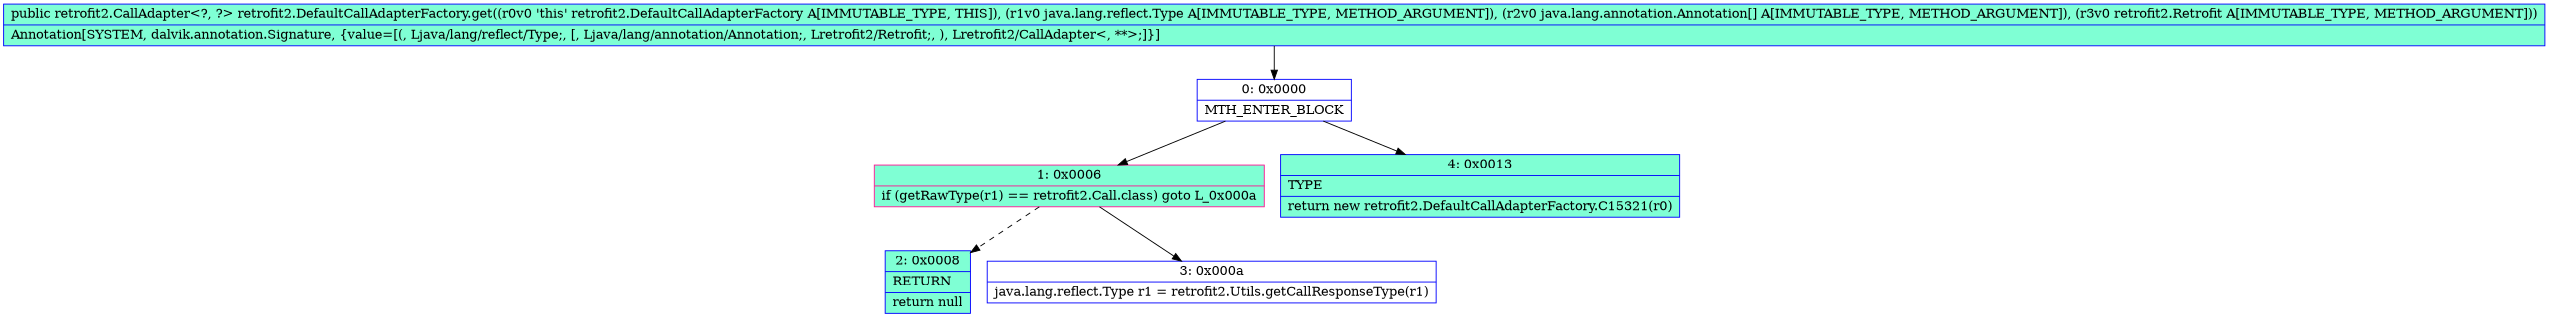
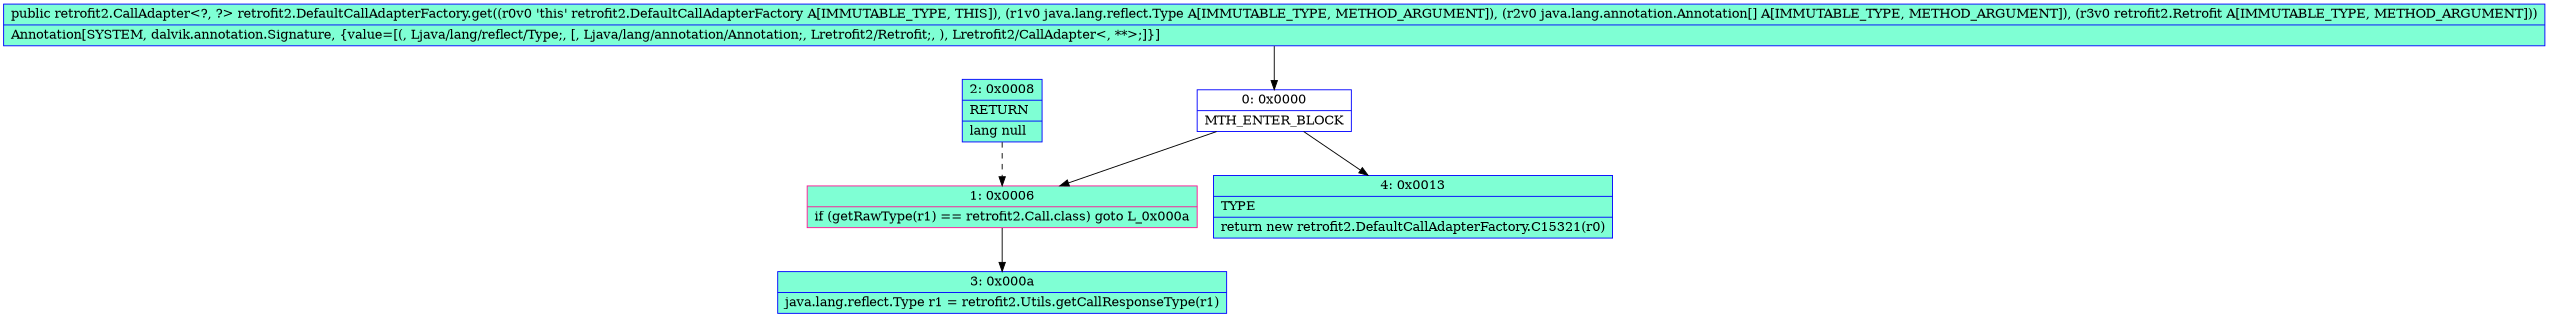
edge "1: 0x0006" -> "2: 0x0008": reversed
node "3: 0x000a": fillcolor white -> aquamarine
node "2: 0x0008": text "return null" -> "lang null"
